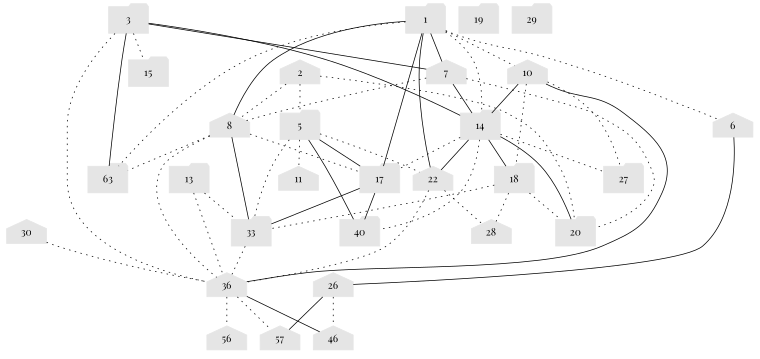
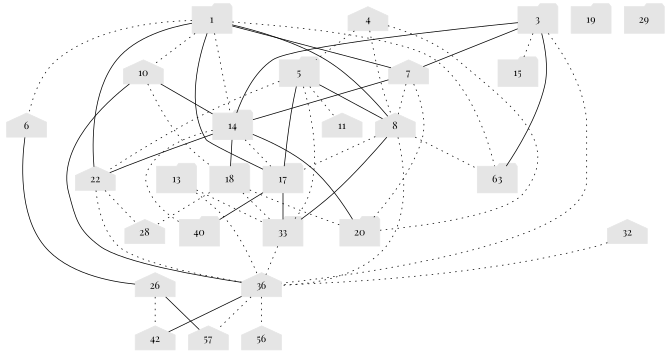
node "2": label "2" -> "4"
edge "5" -- "40": now "5" -- "8"
node "27": removed
node "30": label "30" -> "32"
node "46": label "46" -> "42"
